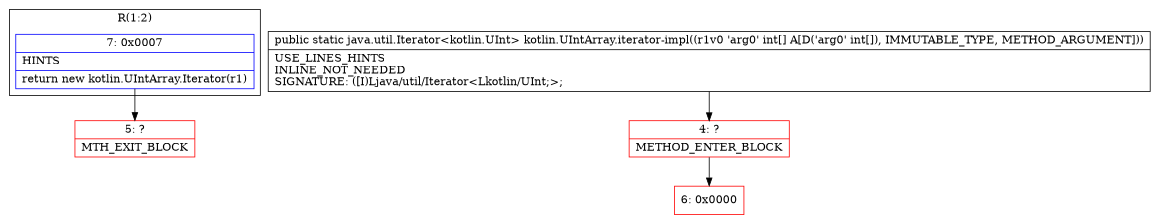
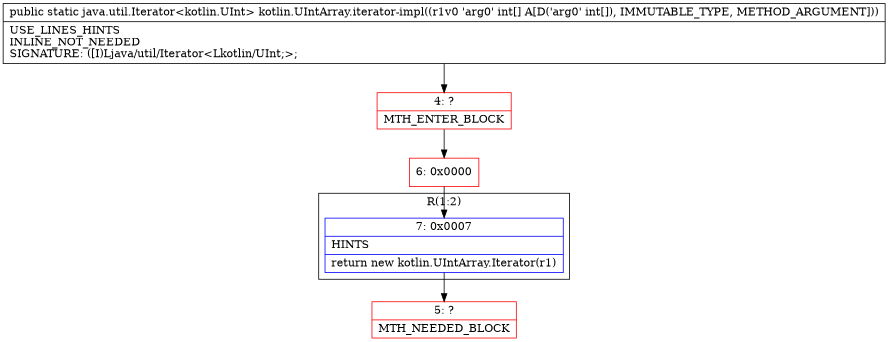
node "5: ?": text "MTH_EXIT_BLOCK" -> "MTH_NEEDED_BLOCK"
node "4: ?": text "METHOD_ENTER_BLOCK" -> "MTH_ENTER_BLOCK"
edge "6: 0x0000" -> "7: 0x0007": added
